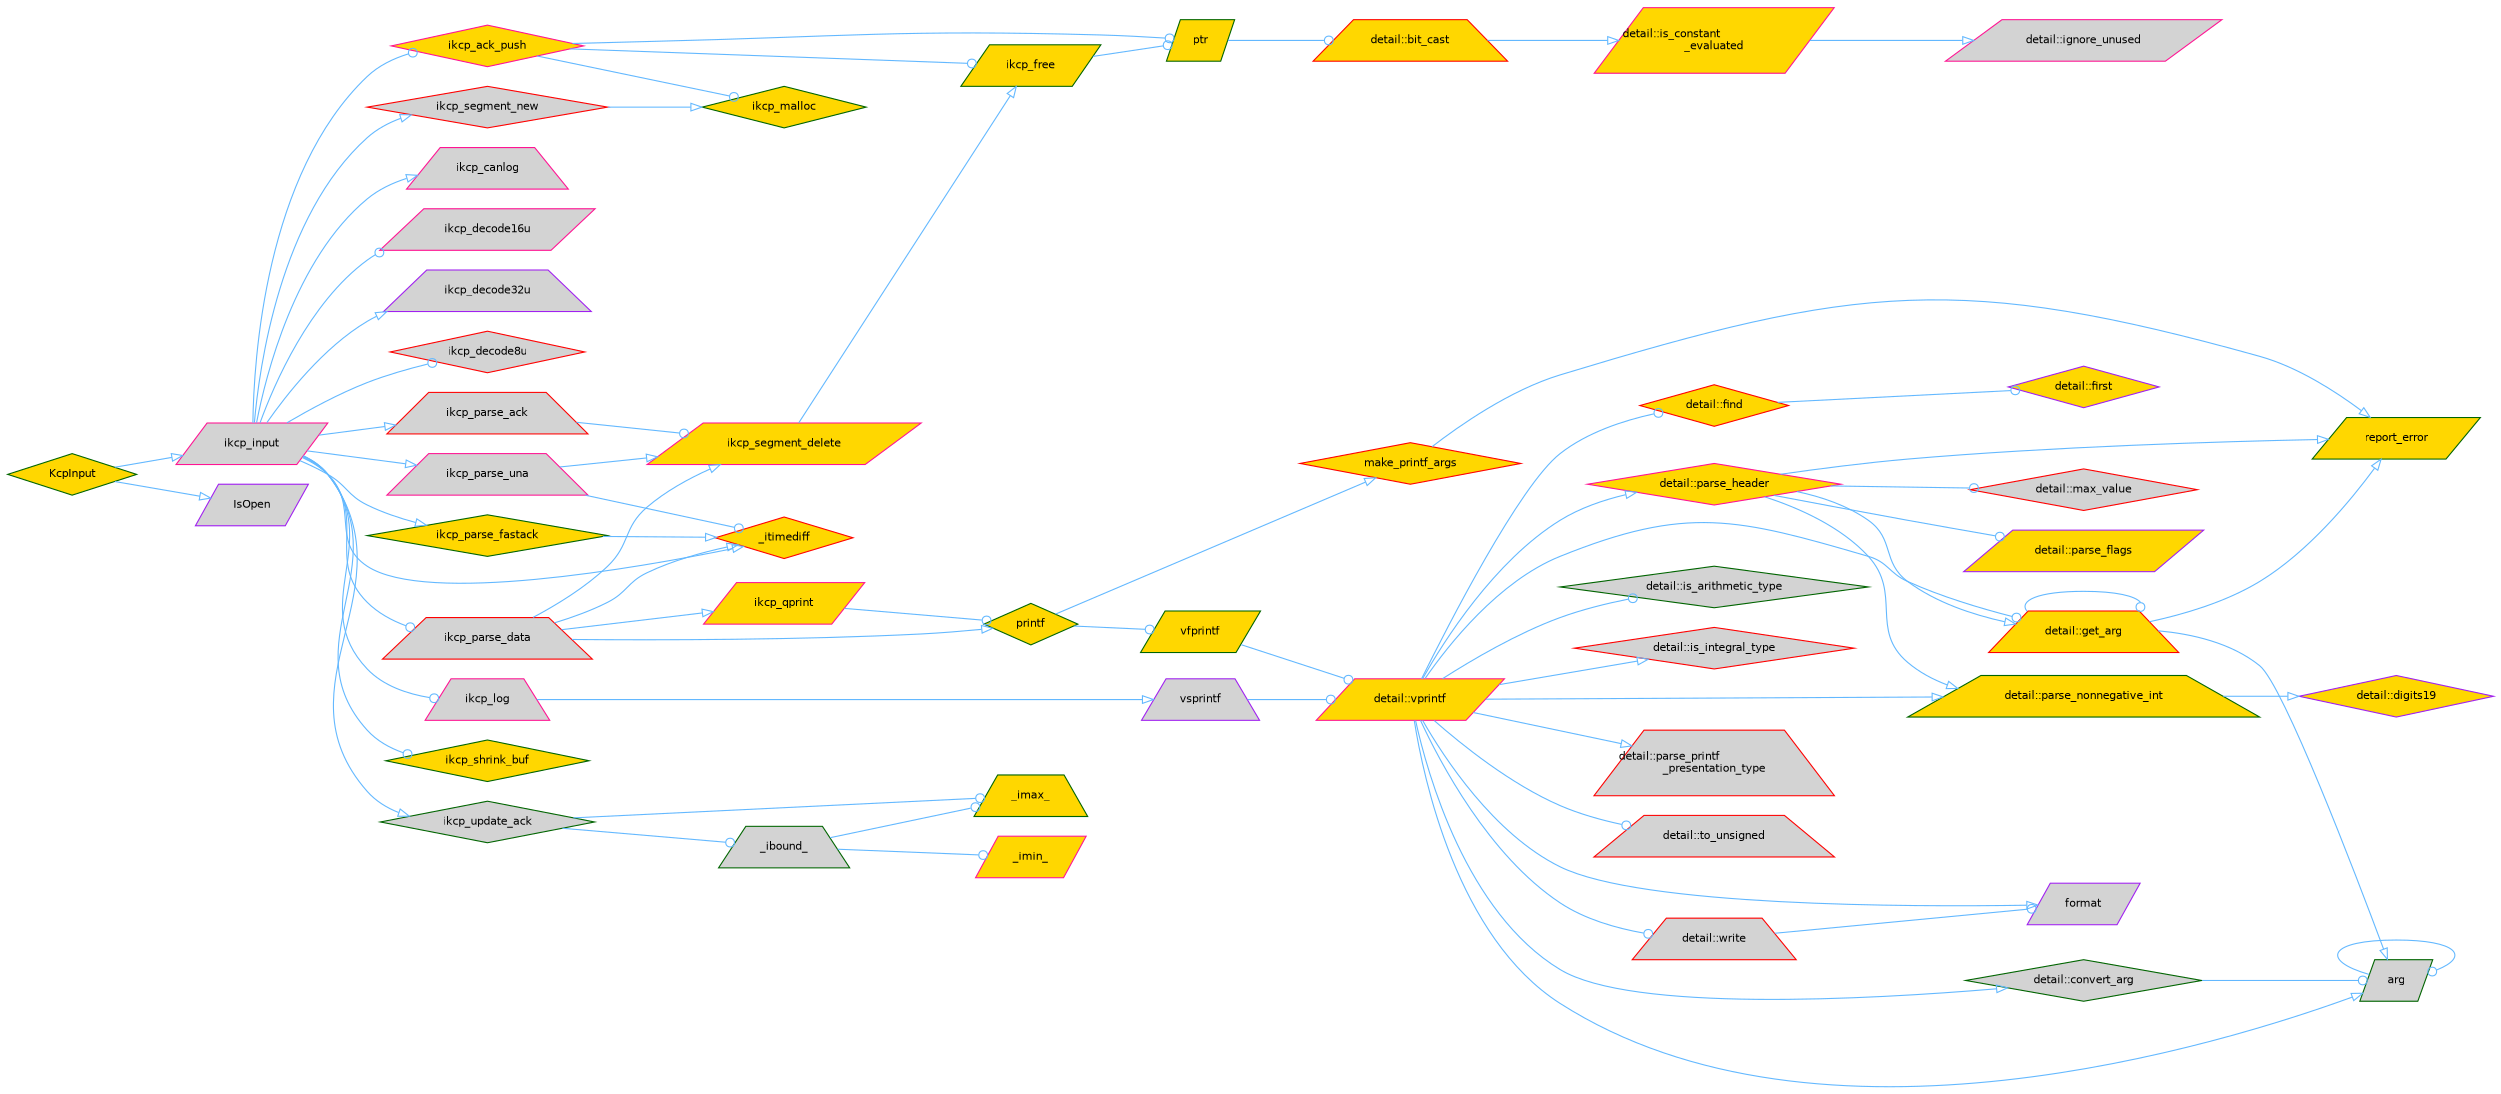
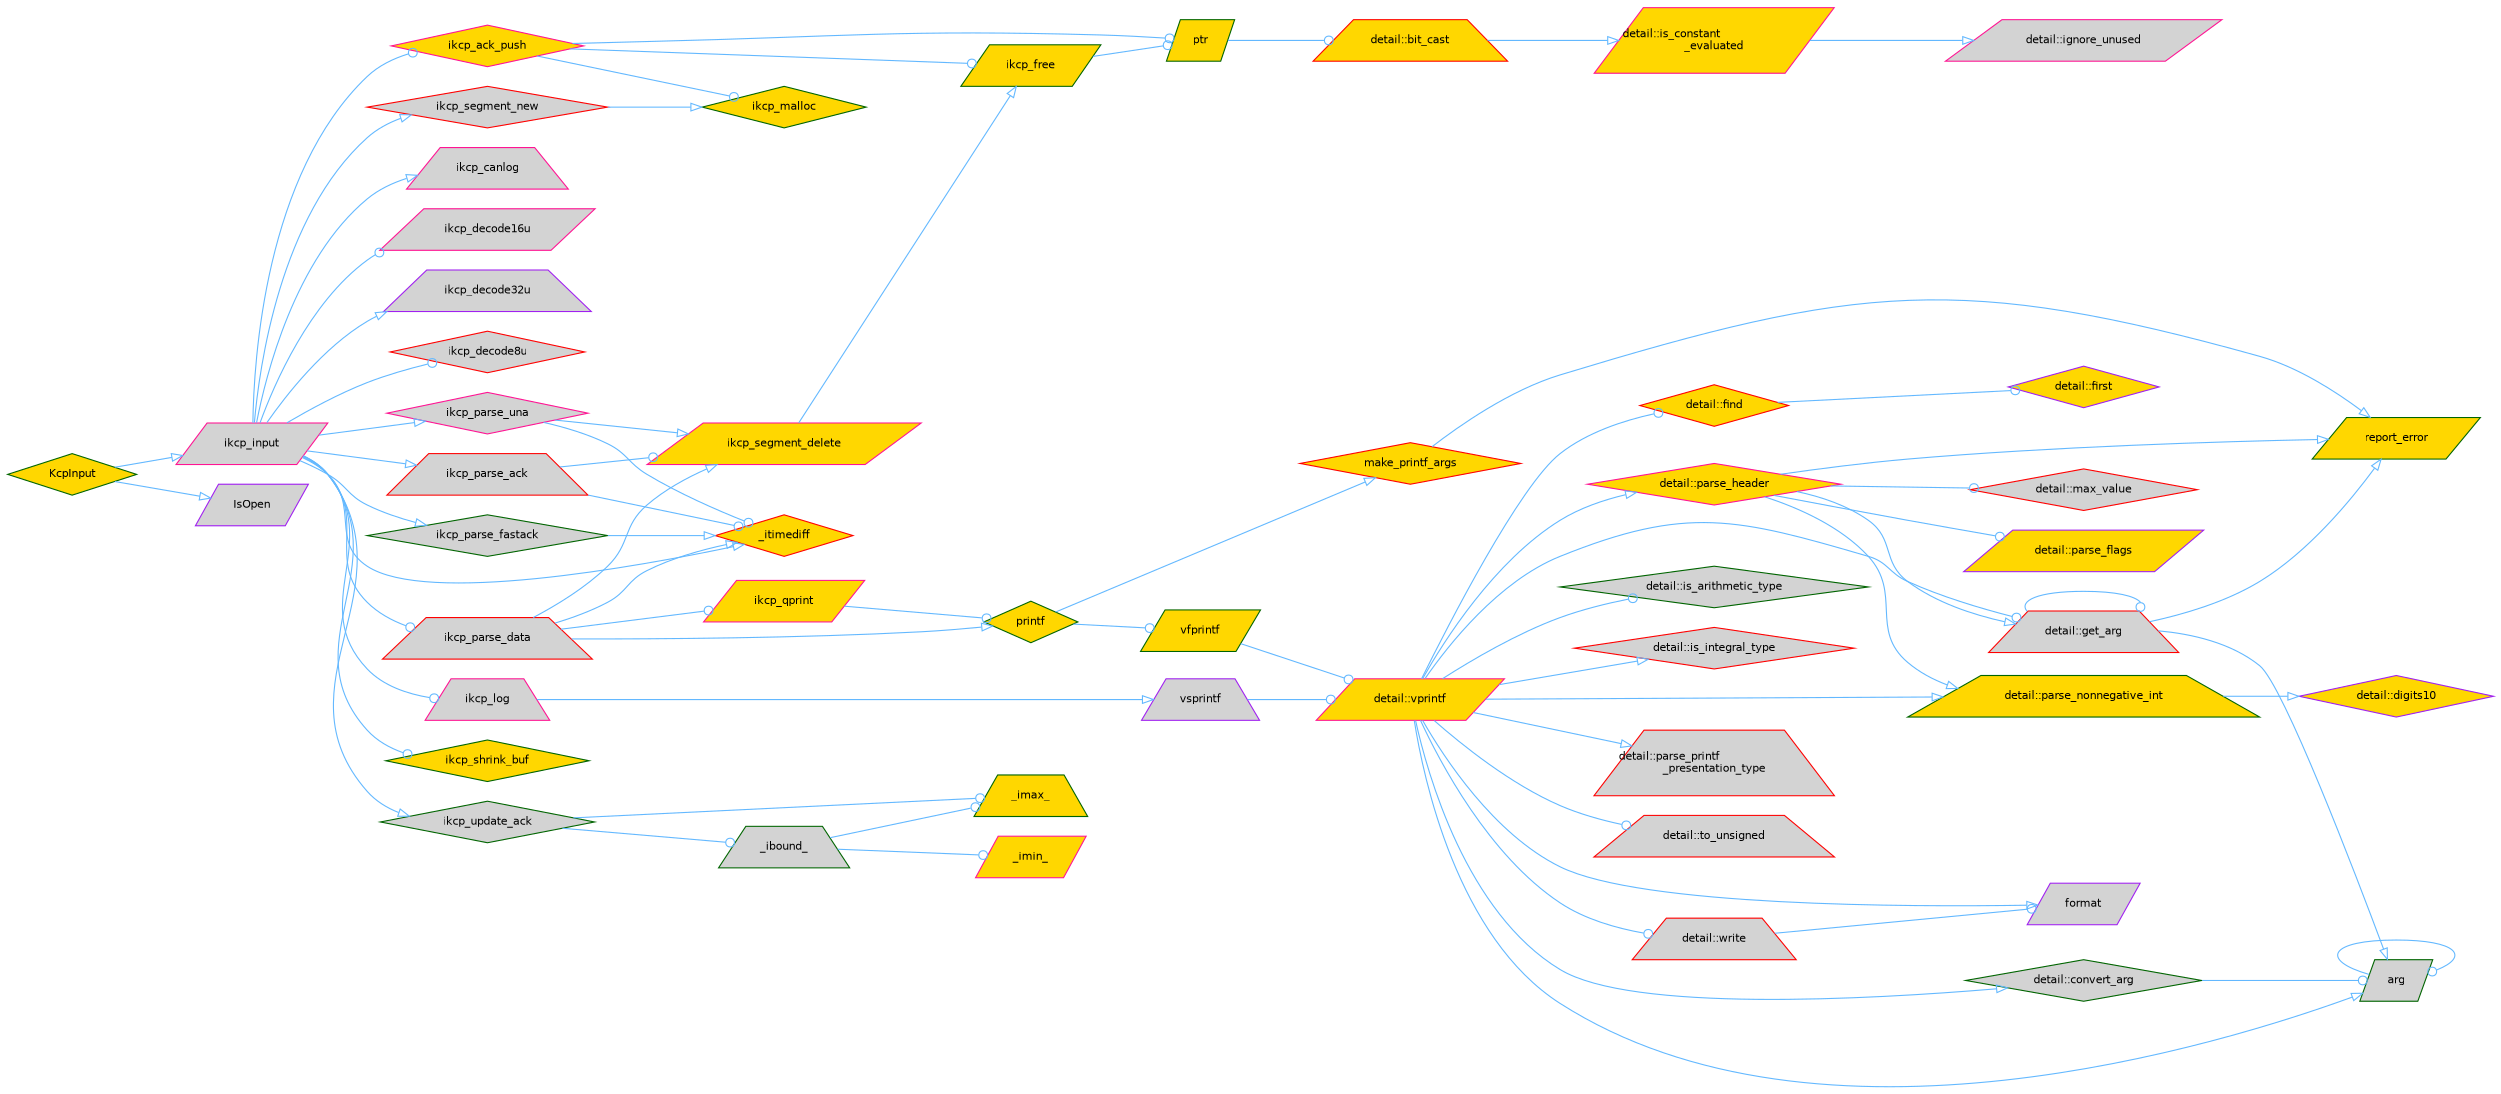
node "ikcp_parse_una": shape trapezium -> diamond
edge "ikcp_parse_ack" -> "_itimediff": added
node "ikcp_parse_fastack": fillcolor gold -> lightgrey
edge "ikcp_parse_data" -> "ikcp_qprint": arrowhead onormal -> odot
node "detail::get_arg": fillcolor gold -> lightgrey
node "detail::digits19": label "detail::digits19" -> "detail::digits10"
